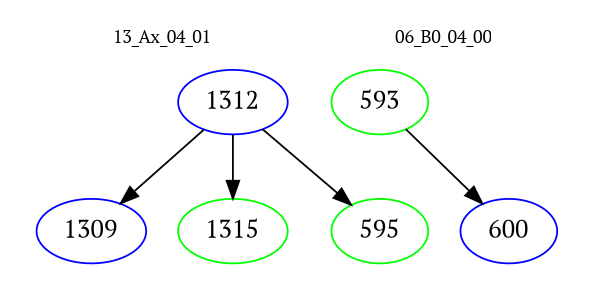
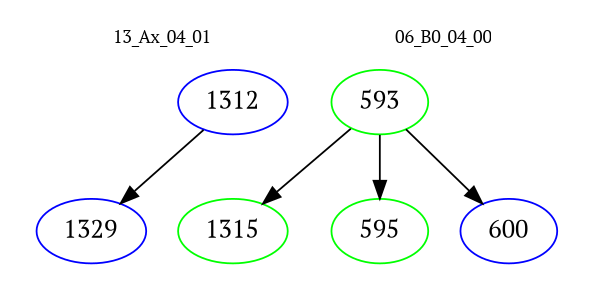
edge "1312" -> "595": now "593" -> "595"
edge "1312" -> "1315": now "593" -> "1315"
node "1309": label "1309" -> "1329"
